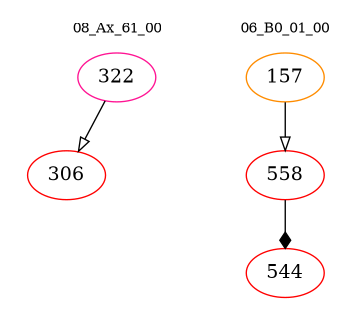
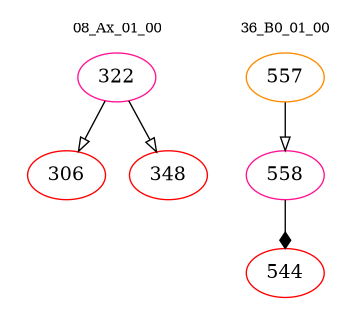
cluster "08_Ax_61_00": label "08_Ax_61_00" -> "08_Ax_01_00"
cluster "06_B0_01_00": label "06_B0_01_00" -> "36_B0_01_00"
node "157": label "157" -> "557"
node "348": added
node "558": color red -> deeppink
